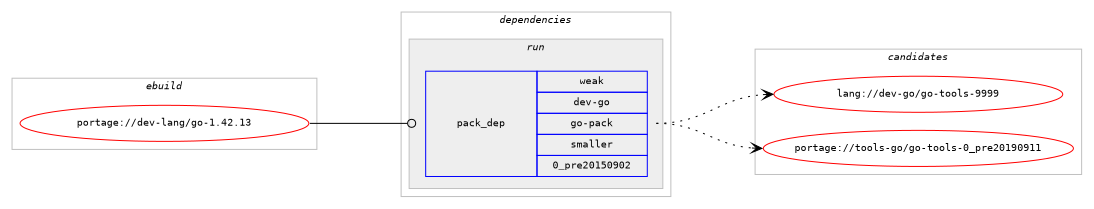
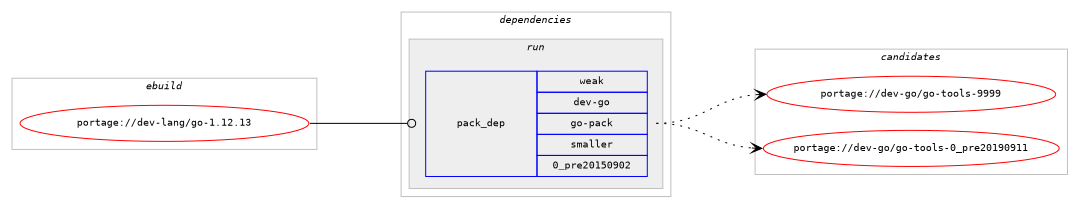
node "lang://dev-go/go-tools-9999": label "lang://dev-go/go-tools-9999" -> "portage://dev-go/go-tools-9999"
node "portage://dev-lang/go-1.42.13": label "portage://dev-lang/go-1.42.13" -> "portage://dev-lang/go-1.12.13"
node "portage://tools-go/go-tools-0_pre20190911": label "portage://tools-go/go-tools-0_pre20190911" -> "portage://dev-go/go-tools-0_pre20190911"
